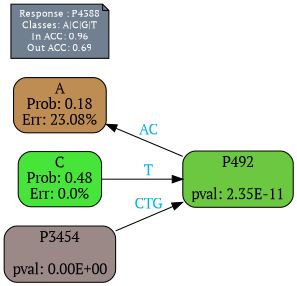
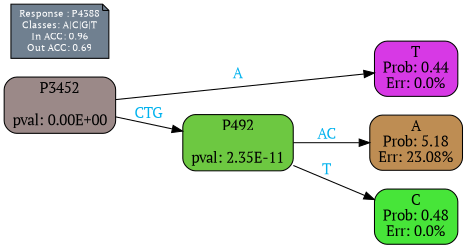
node "T Prob: 0.44 Err: 0.0%": added
node "A Prob: 0.18 Err: 23.08%": label "A Prob: 0.18 Err: 23.08%" -> "A Prob: 5.18 Err: 23.08%"
edge "C Prob: 0.48 Err: 0.0%" -> "P492 pval: 2.35E-11": reversed
node "P3454 pval: 0.00E+00": label "P3454 pval: 0.00E+00" -> "P3452 pval: 0.00E+00"
